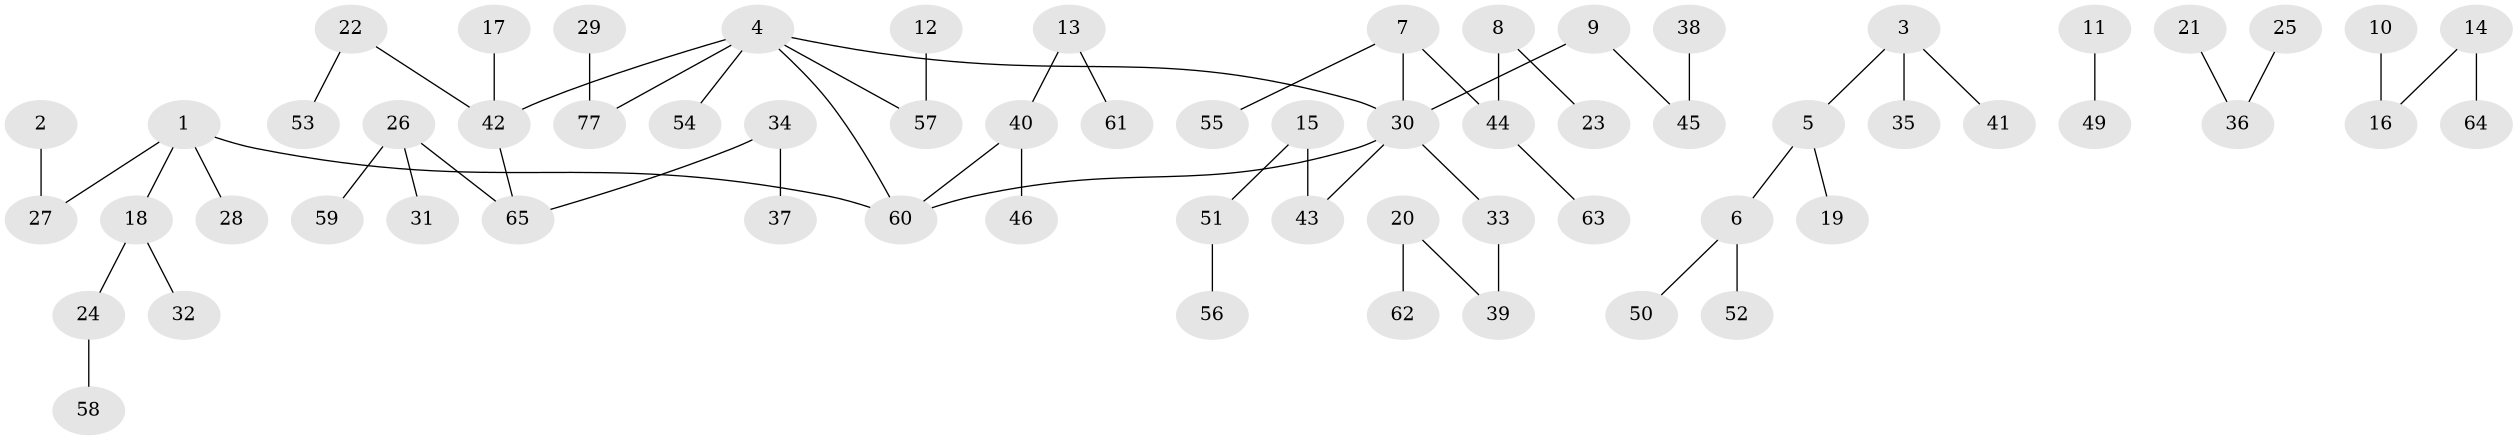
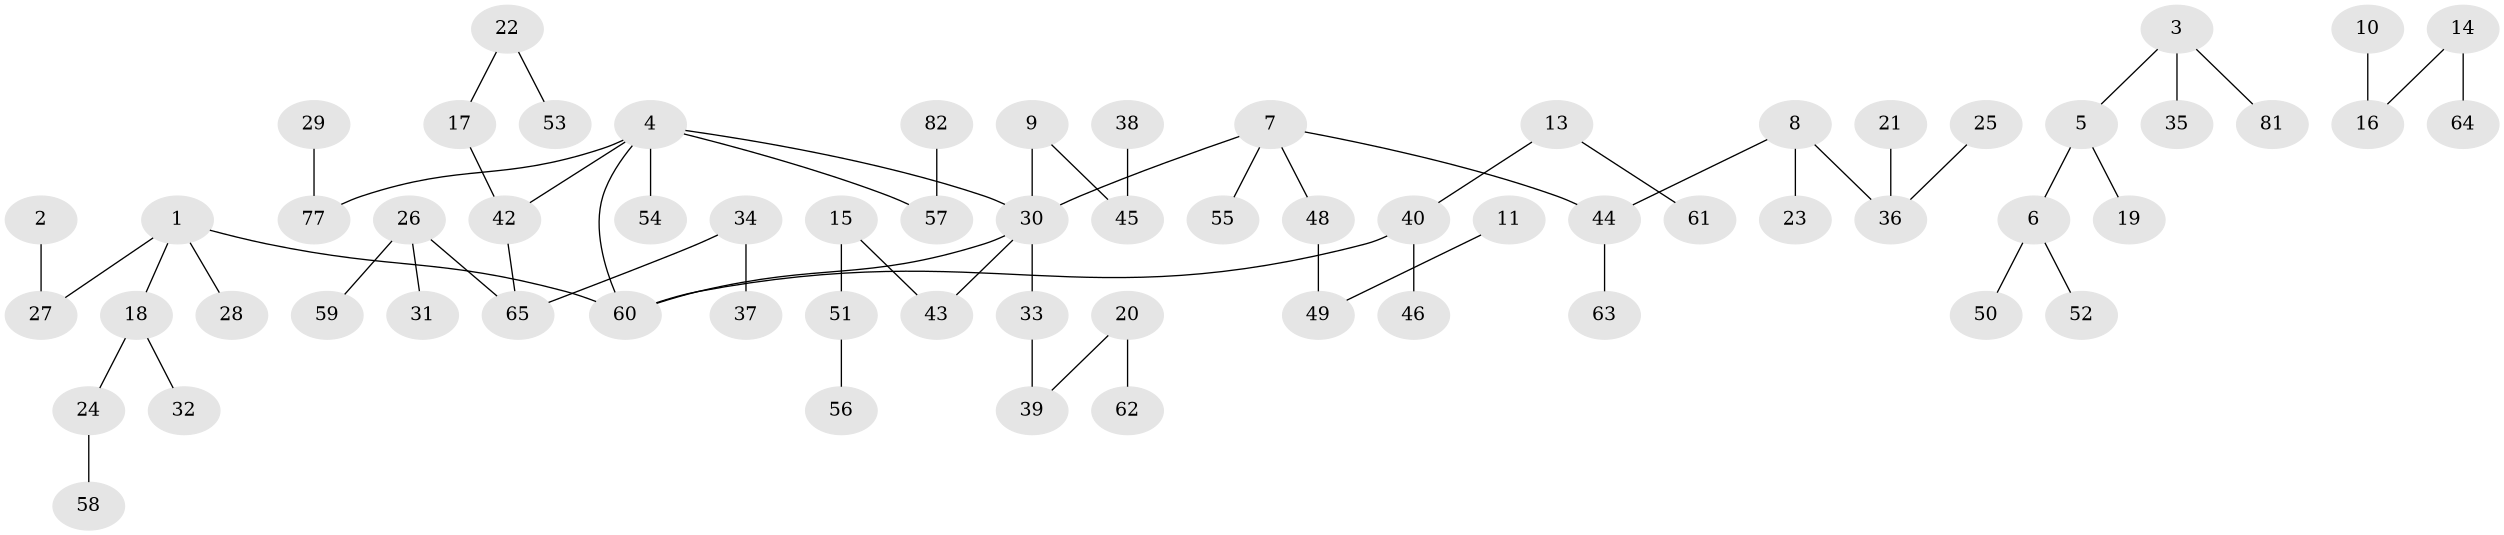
node "12": label "12" -> "82"
edge "22" -- "42": now "22" -- "17"
node "41": label "41" -> "81"
edge "8" -- "36": added
node "48": added
